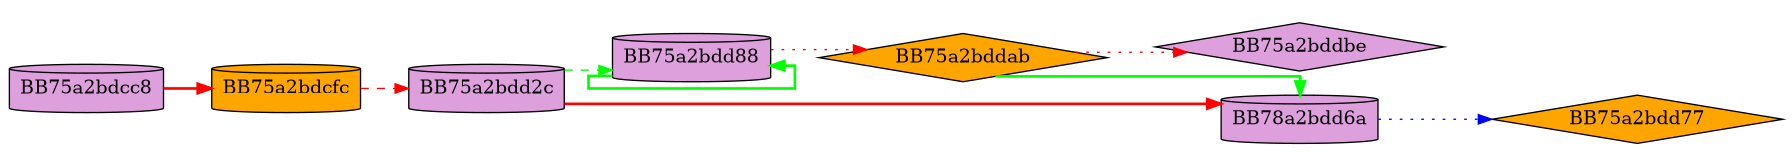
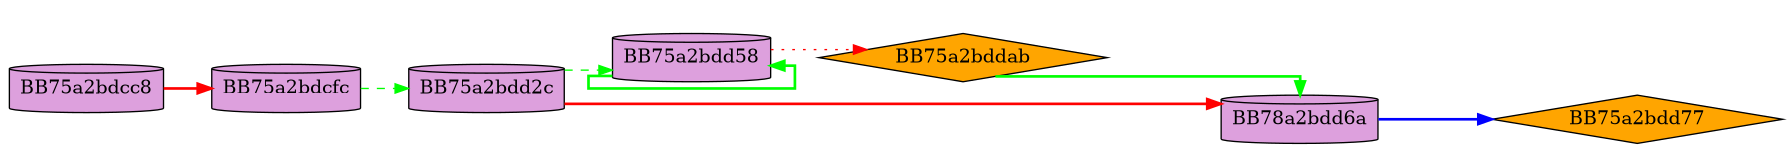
node "BB75a2bddbe": removed
node "BB75a2bdd88": label "BB75a2bdd88" -> "BB75a2bdd58"
node "BB75a2bdcfc": fillcolor orange -> plum
edge "BB75a2bdcfc" -> "BB75a2bdd2c": color red -> green
edge "BB78a2bdd6a" -> "BB75a2bdd77": style dotted -> bold
